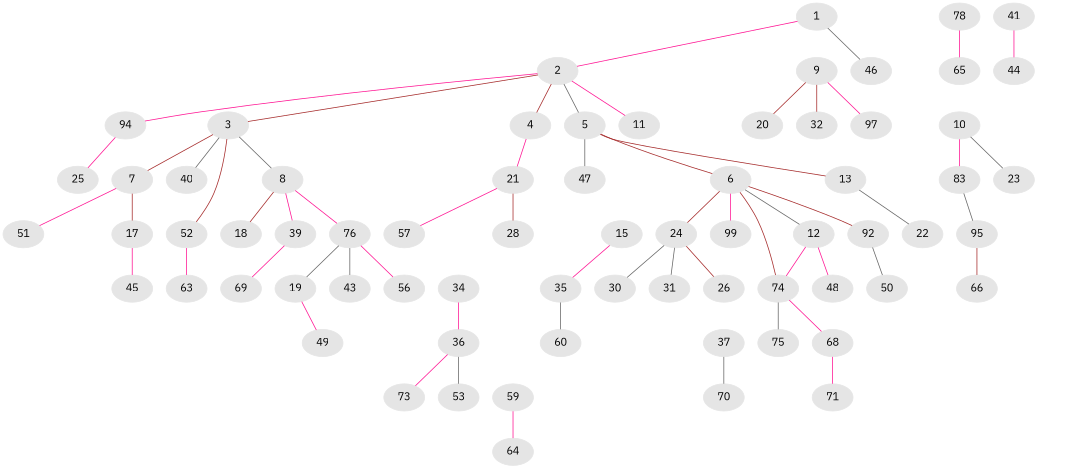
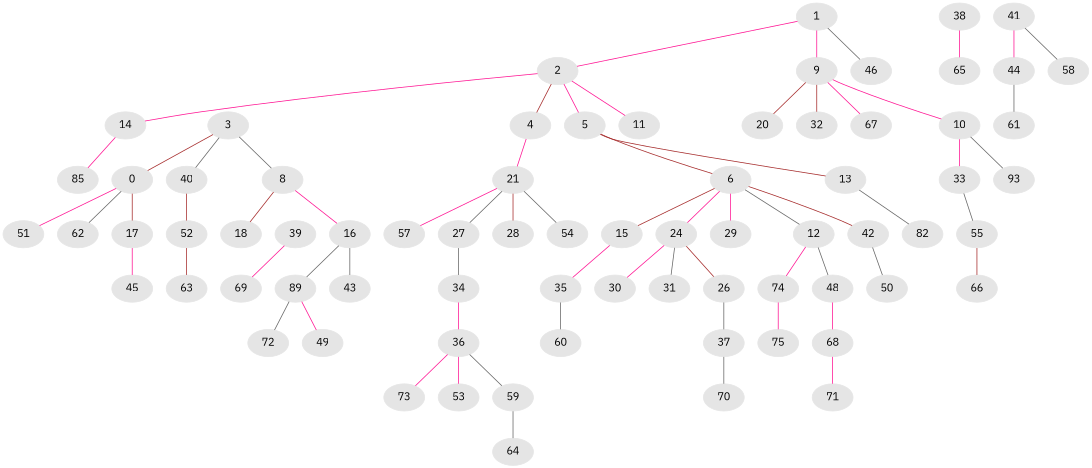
node "78": label "78" -> "38"
edge "1" -- "9": added
node "58": added
edge "2" -- "3": removed
edge "2" -- "5": color gray40 -> deeppink
edge "9" -- "10": added
node "94": label "94" -> "14"
node "97": label "97" -> "67"
node "61": added
node "25": label "25" -> "85"
node "7": label "7" -> "0"
node "47": removed
node "83": label "83" -> "33"
node "23": label "23" -> "93"
edge "3" -- "52": now "40" -- "52"
edge "8" -- "39": removed
edge "6" -- "24": color brown -> deeppink
edge "6" -- "74": now "6" -- "15"
node "62": added
node "76": label "76" -> "16"
node "27": added
node "54": added
node "99": label "99" -> "29"
node "92": label "92" -> "42"
node "22": label "22" -> "82"
node "95": label "95" -> "55"
edge "52" -- "63": color deeppink -> brown
edge "24" -- "30": color gray40 -> deeppink
edge "12" -- "48": color deeppink -> gray40
node "19": label "19" -> "89"
node "56": removed
edge "26" -- "37": added
edge "74" -- "75": color gray40 -> deeppink
edge "74" -- "68": now "48" -- "68"
node "72": added
edge "36" -- "53": color gray40 -> deeppink
edge "36" -- "59": added
edge "59" -- "64": color deeppink -> gray40
